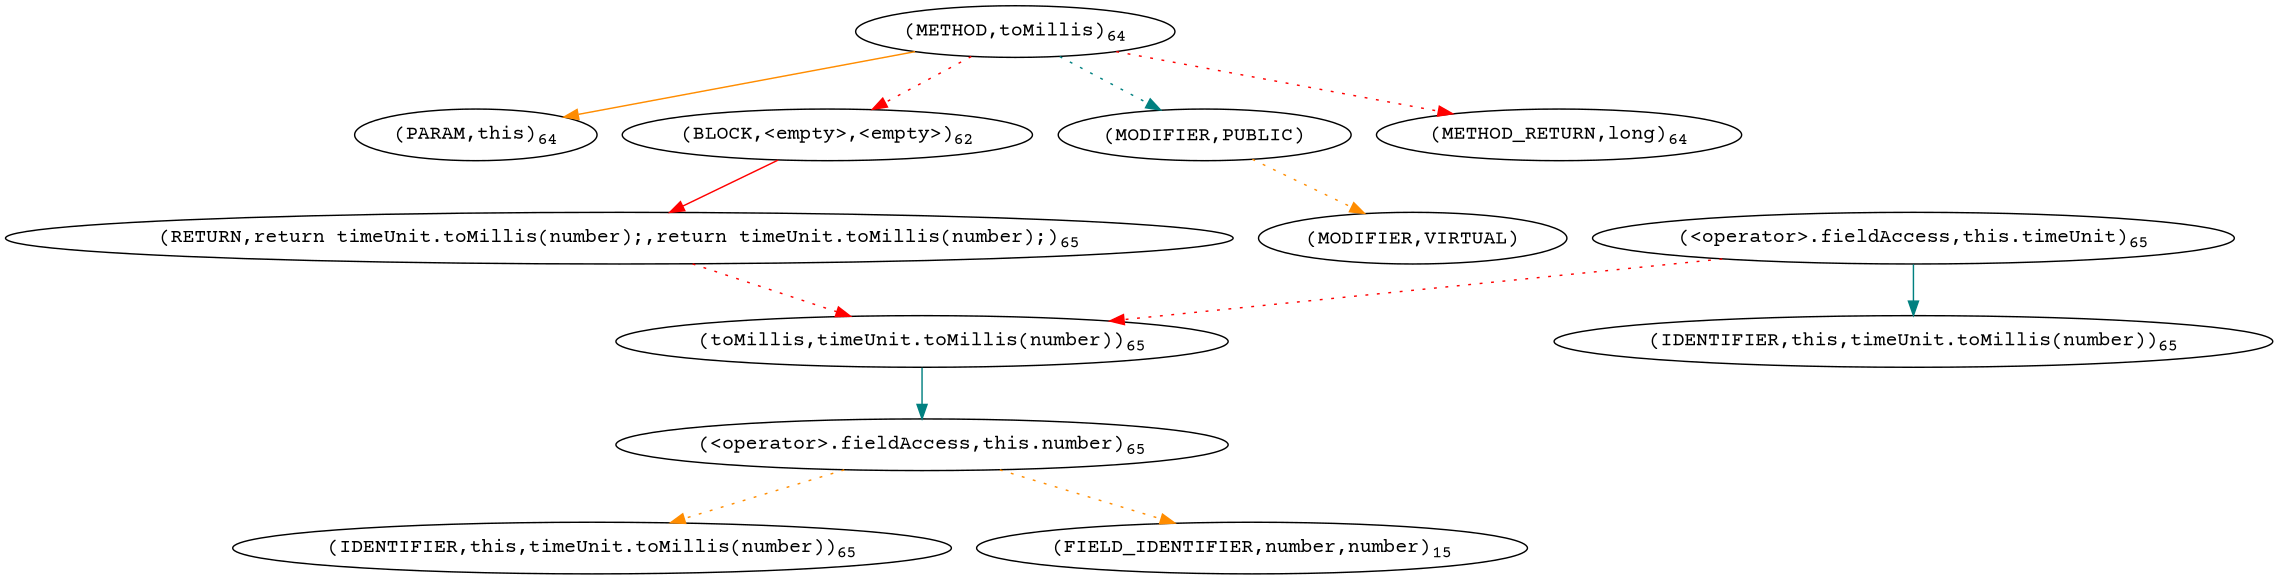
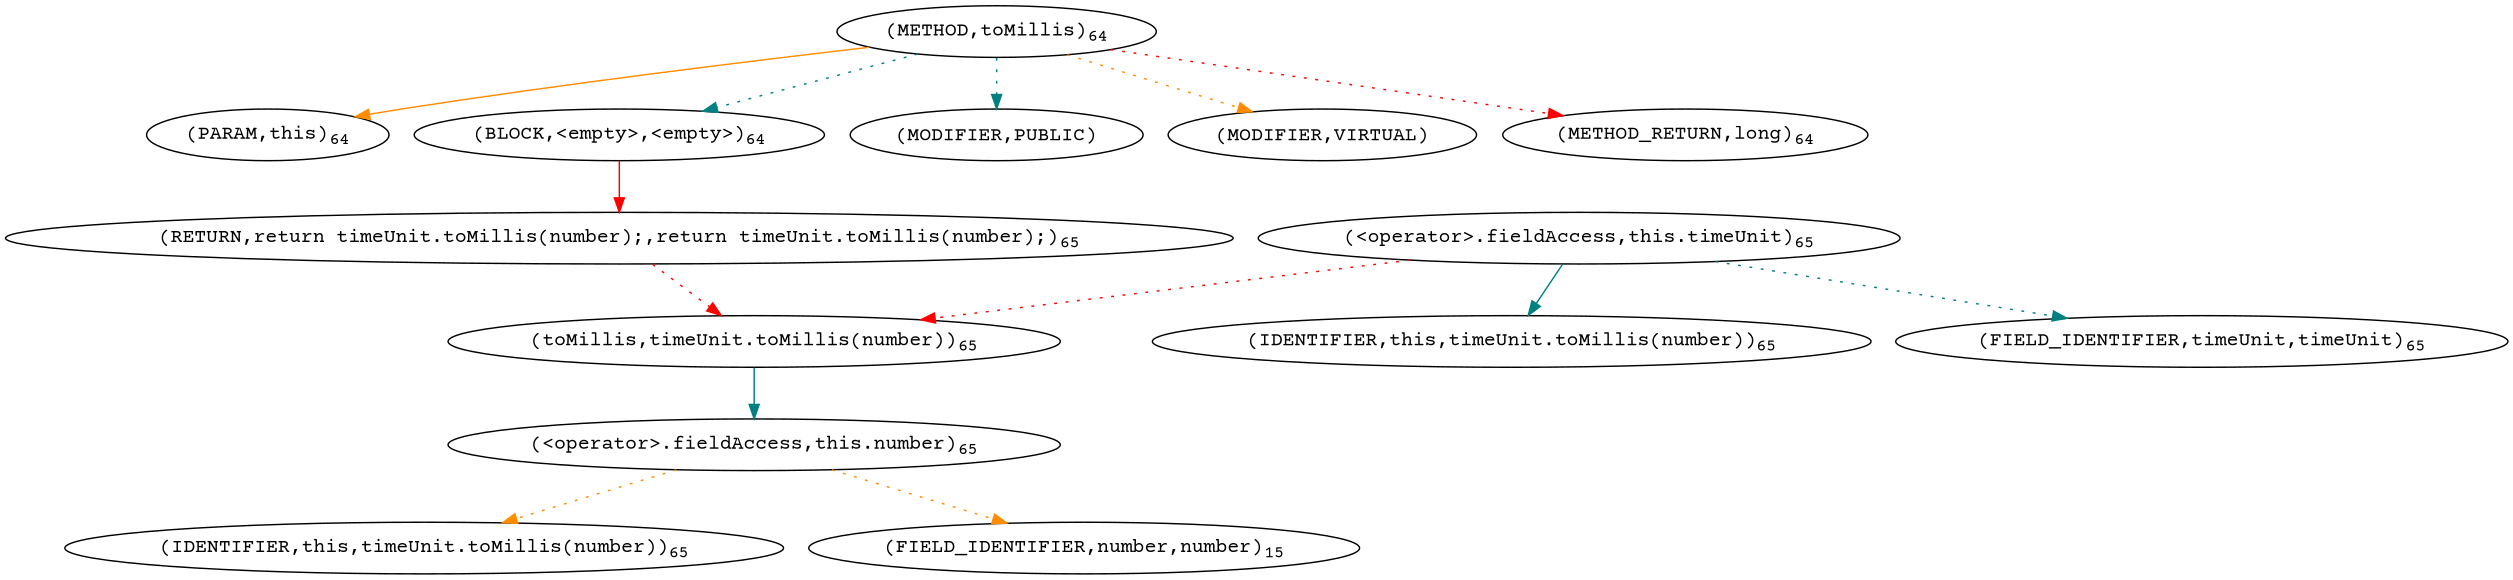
edge "(METHOD,toMillis)" -> "(BLOCK,<empty>,<empty>)": color red -> teal
node "(BLOCK,<empty>,<empty>)": text "62" -> "64"
edge "(MODIFIER,PUBLIC)" -> "(MODIFIER,VIRTUAL)": now "(METHOD,toMillis)" -> "(MODIFIER,VIRTUAL)"
node "(FIELD_IDENTIFIER,timeUnit,timeUnit)": added
